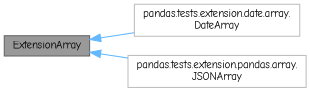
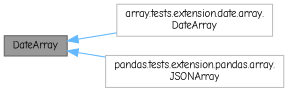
node "pandas.tests.extension.date.array. DateArray": label "pandas.tests.extension.date.array. DateArray" -> "array.tests.extension.date.array. DateArray"
node "ExtensionArray": label "ExtensionArray" -> "DateArray"
